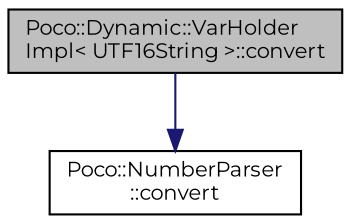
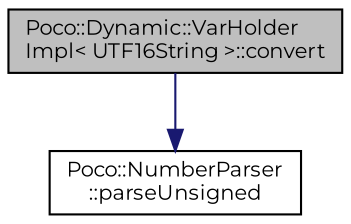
node "Poco::NumberParser ::convert": label "Poco::NumberParser ::convert" -> "Poco::NumberParser ::parseUnsigned"
